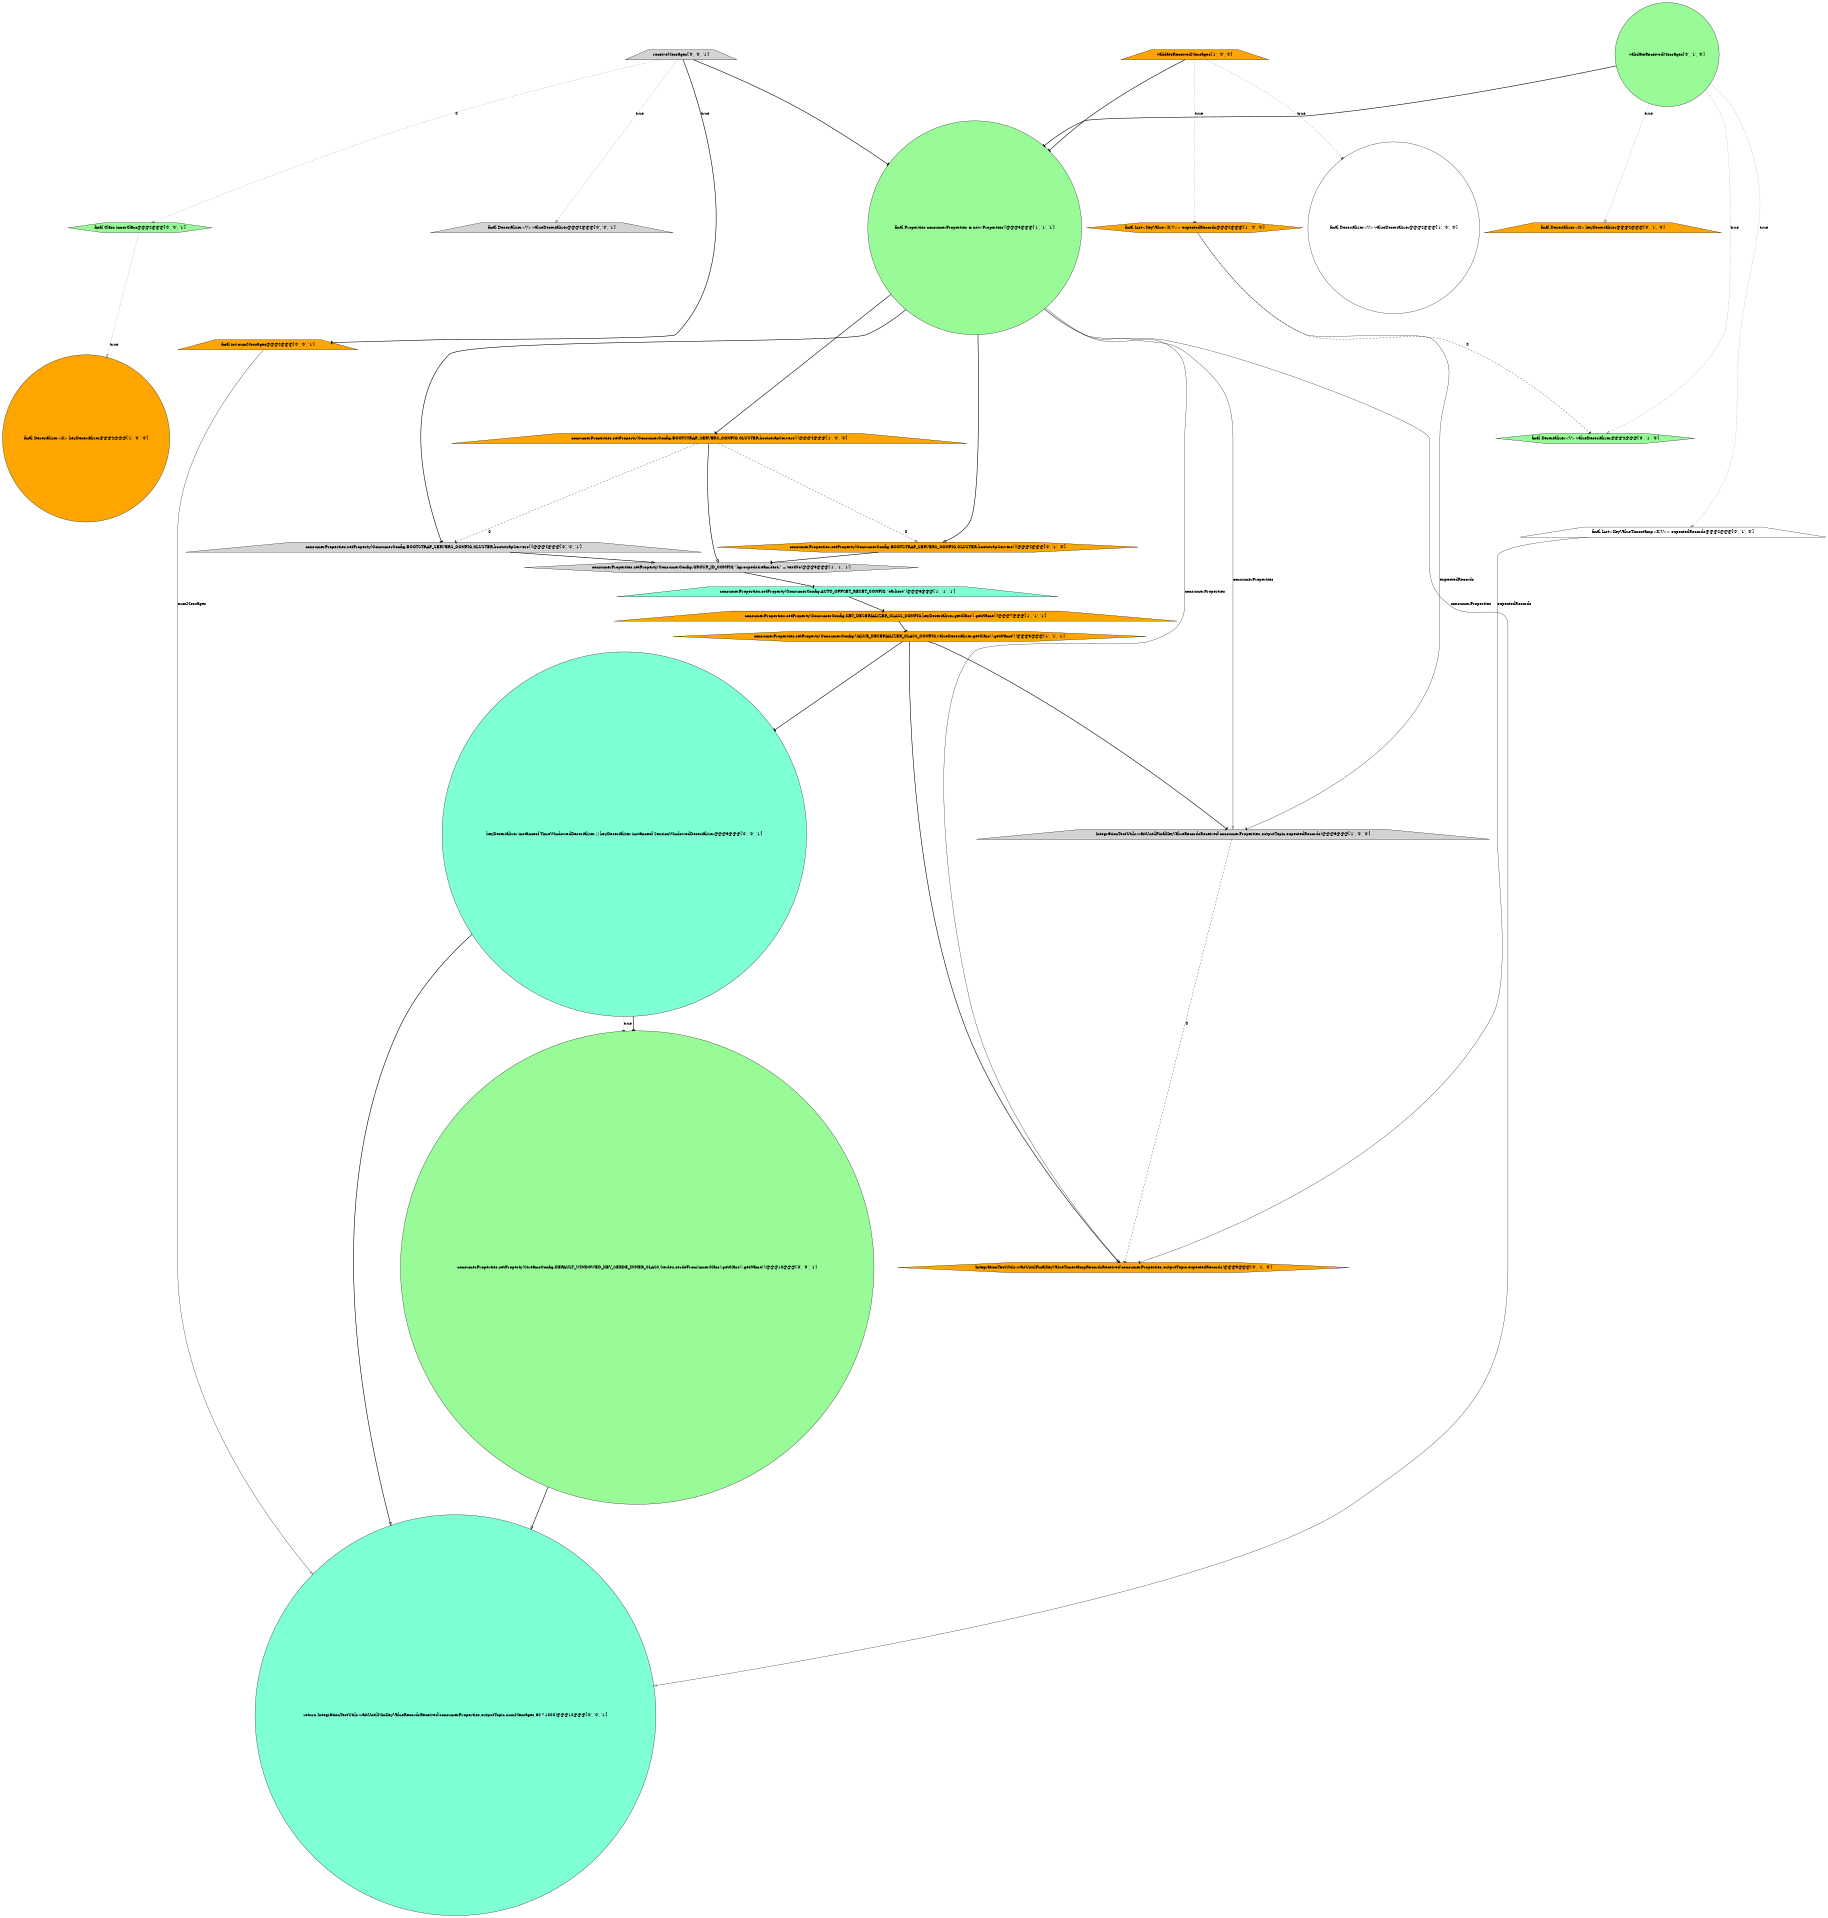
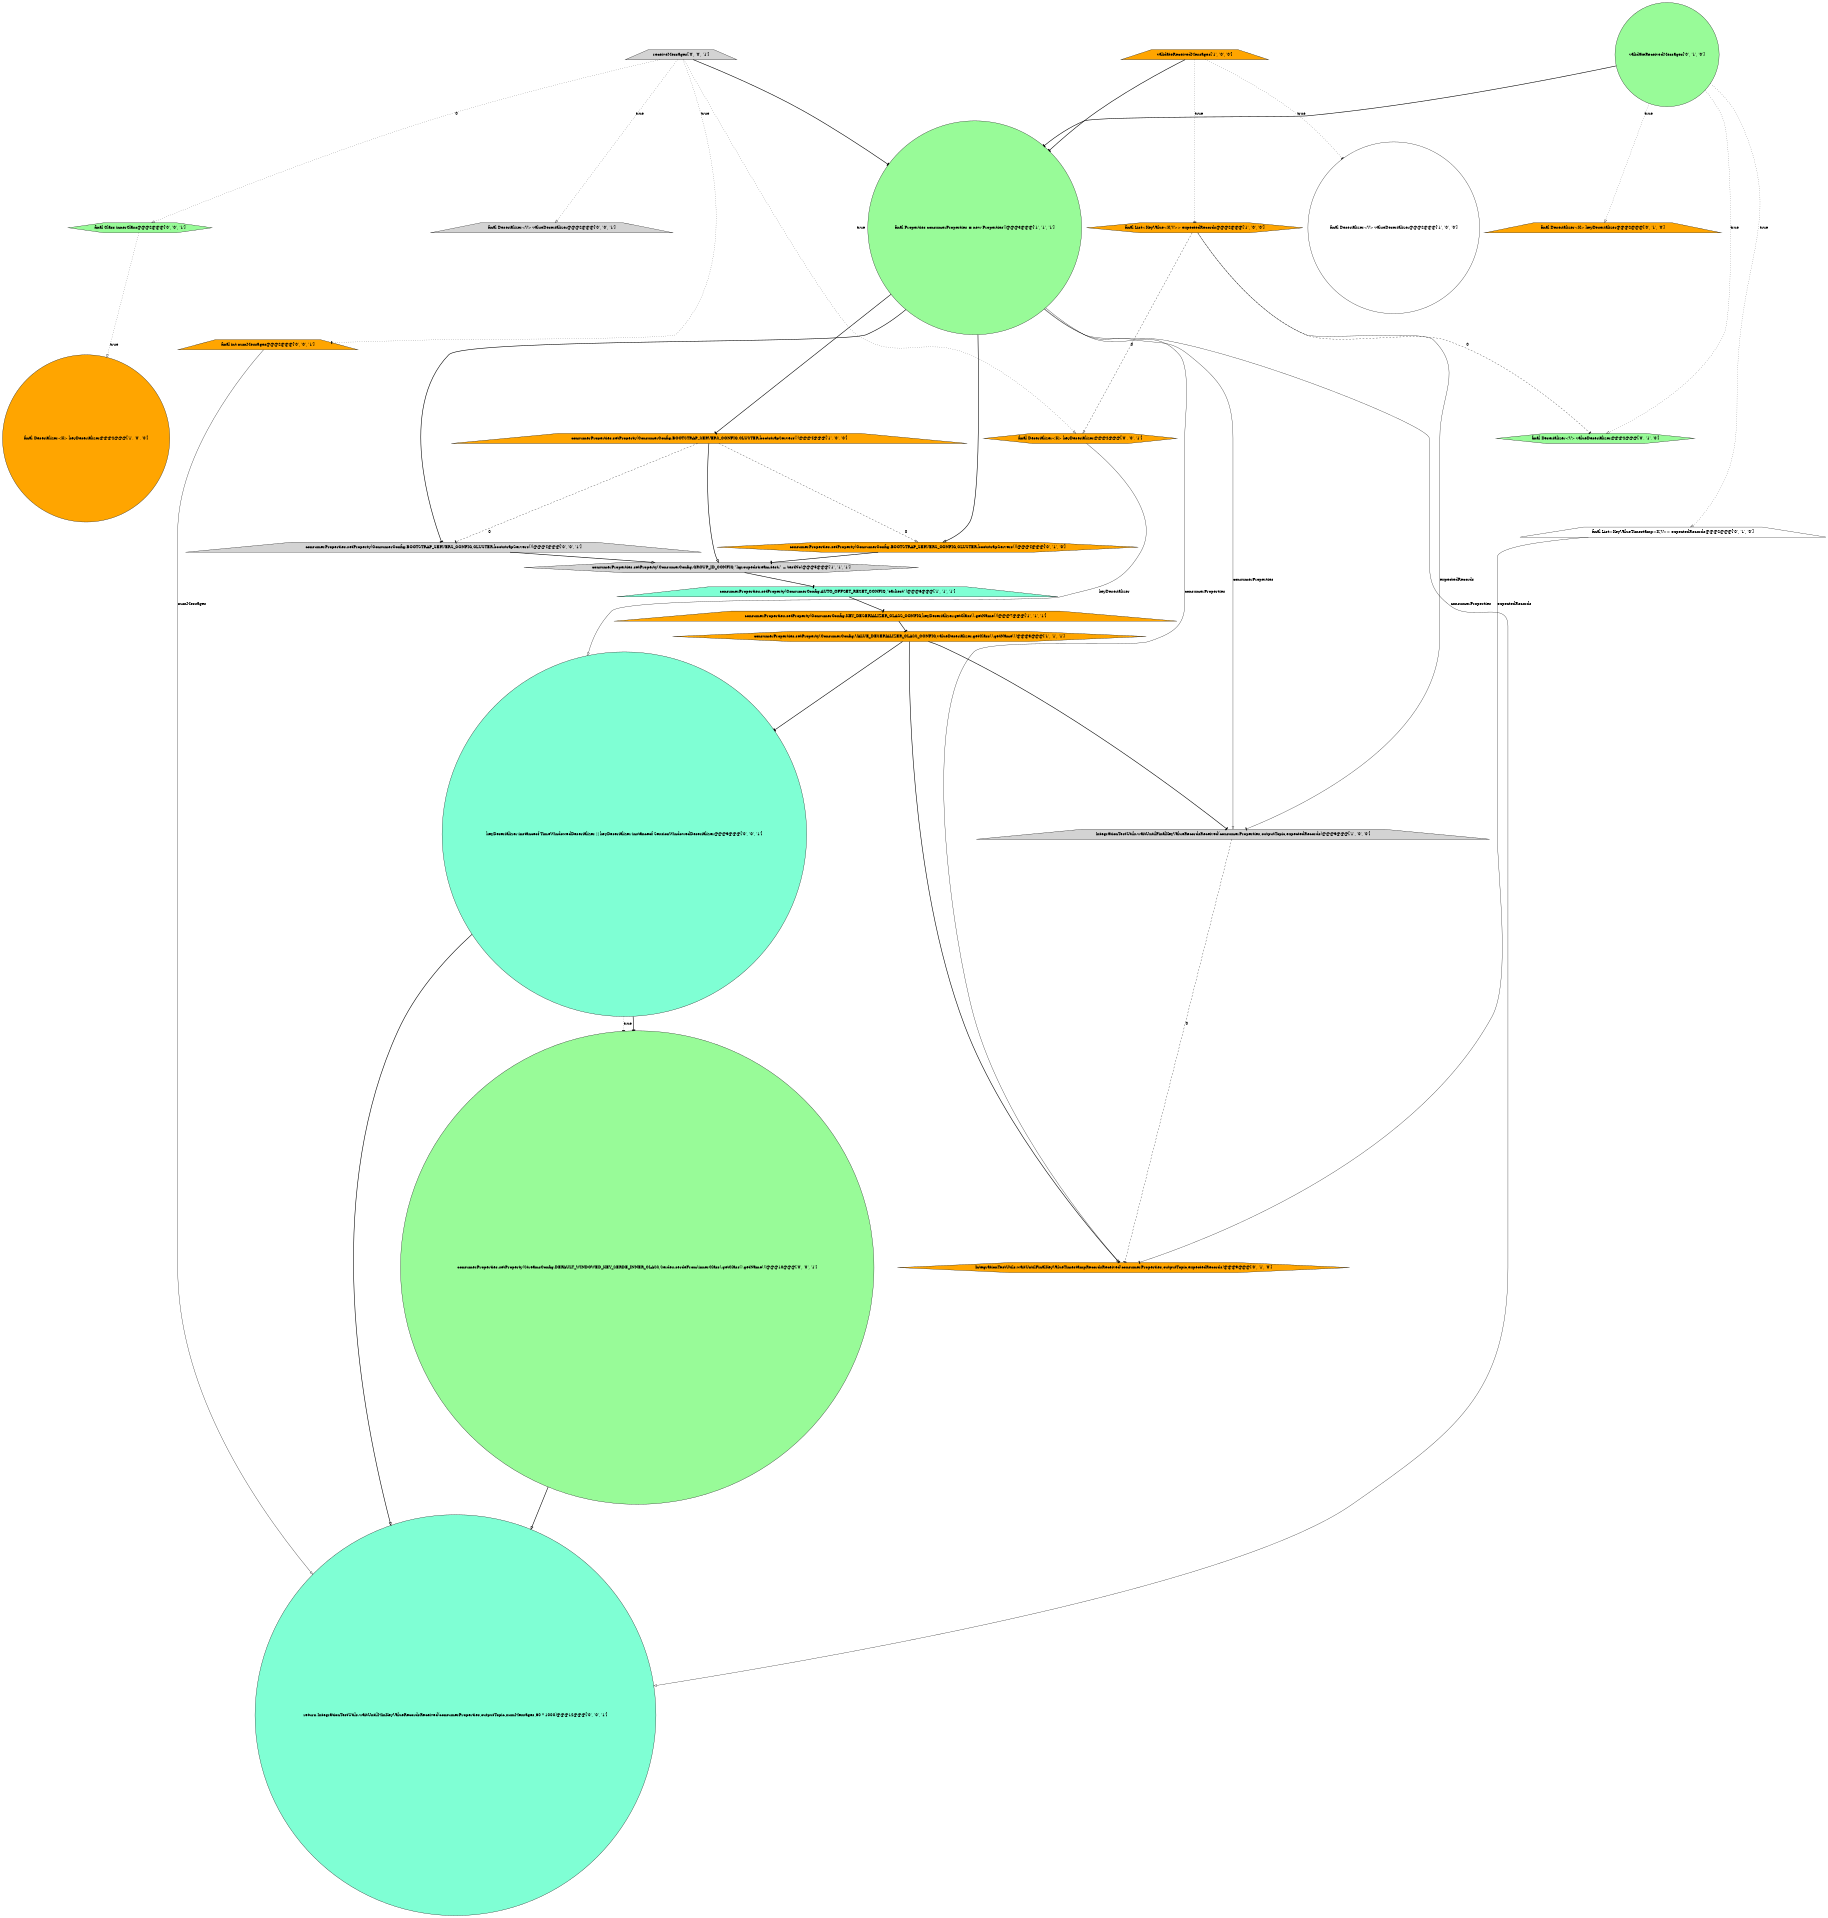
edge "receiveMessages['0', '0', '1']" -> "final int numMessages@@@2@@@['0', '0', '1']": style bold -> dotted
node "final Deserializer<K> keyDeserializer@@@2@@@['0', '0', '1']": added
